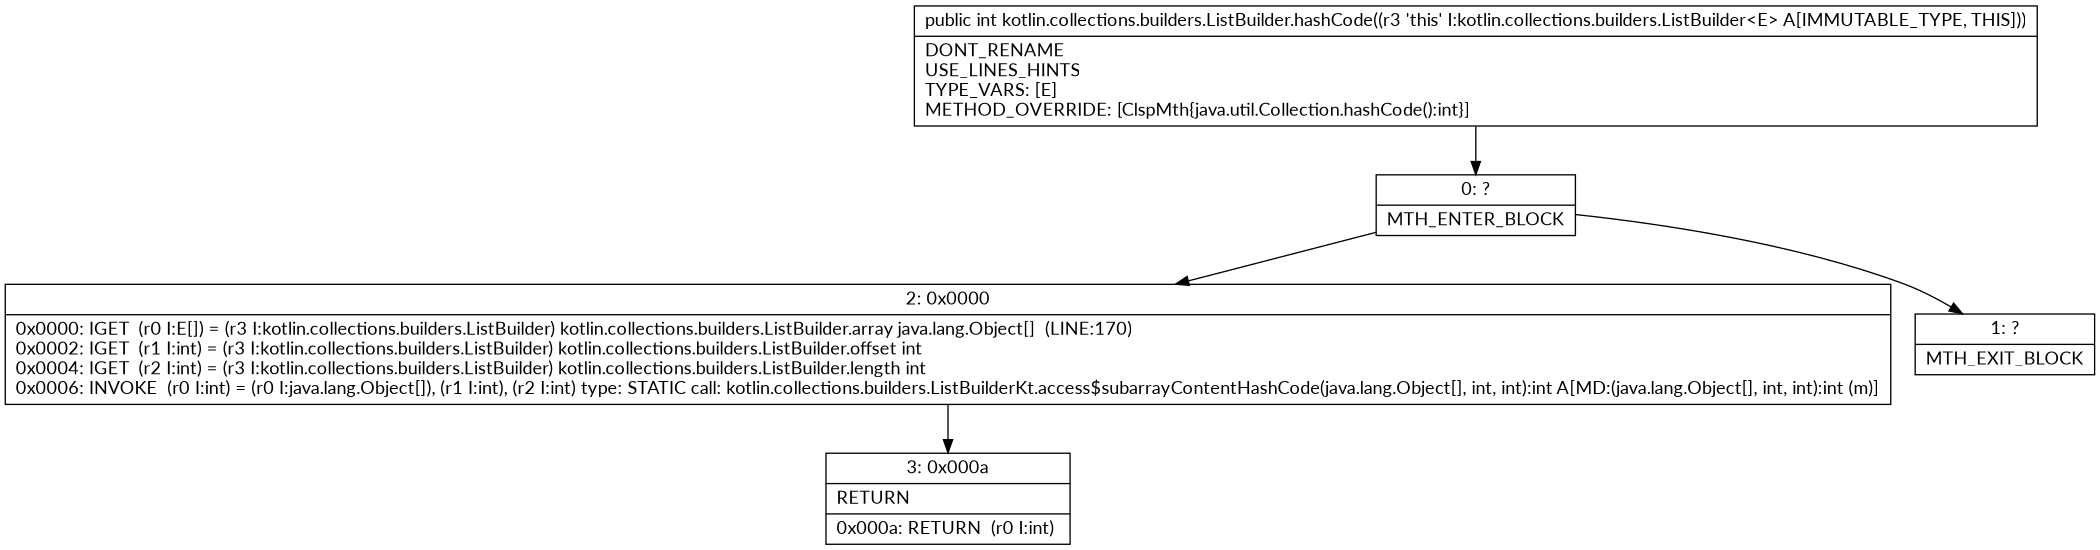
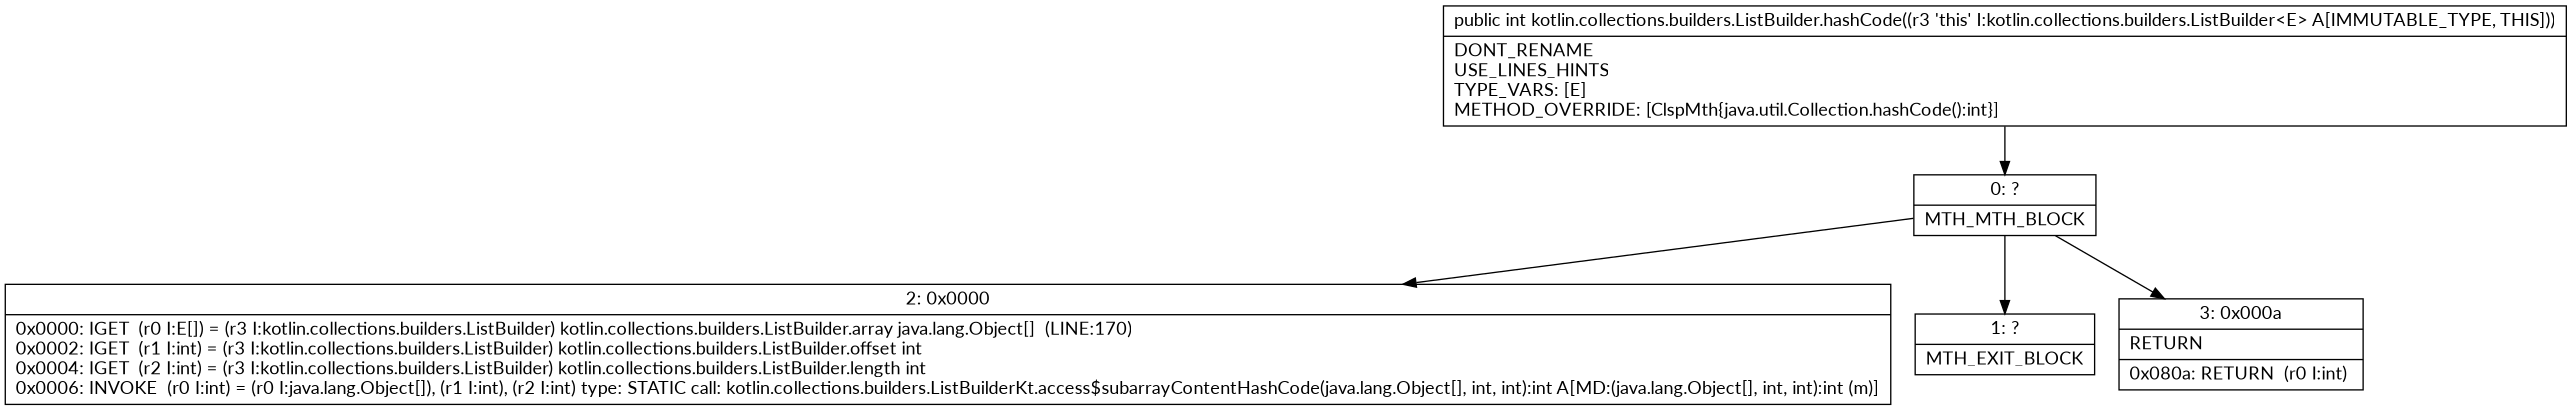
node "0: ?": text "MTH_ENTER_BLOCK" -> "MTH_MTH_BLOCK"
edge "2: 0x0000" -> "3: 0x000a": now "0: ?" -> "3: 0x000a"
node "3: 0x000a": text "0x000a: RETURN  (r0 I:int)" -> "0x080a: RETURN  (r0 I:int)"
